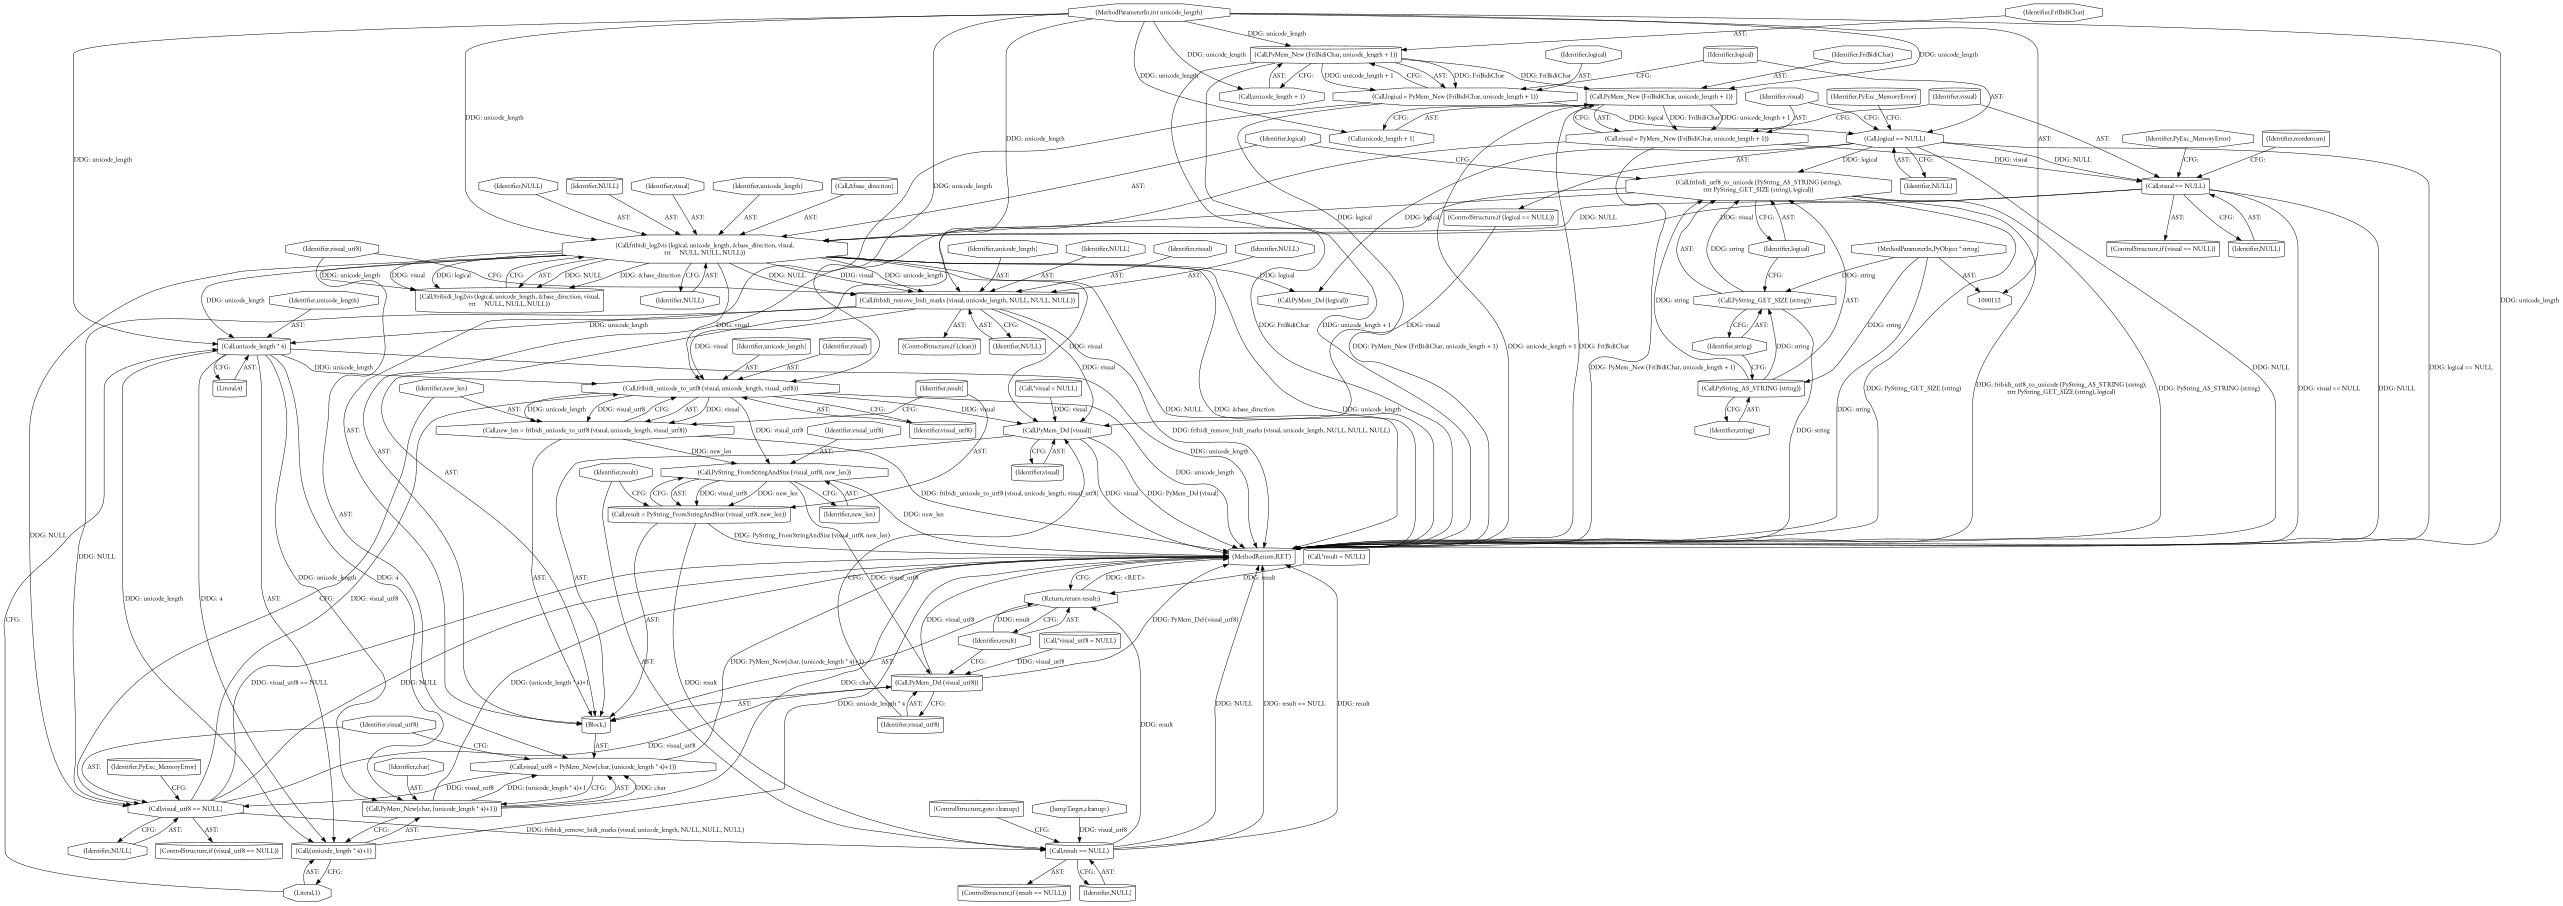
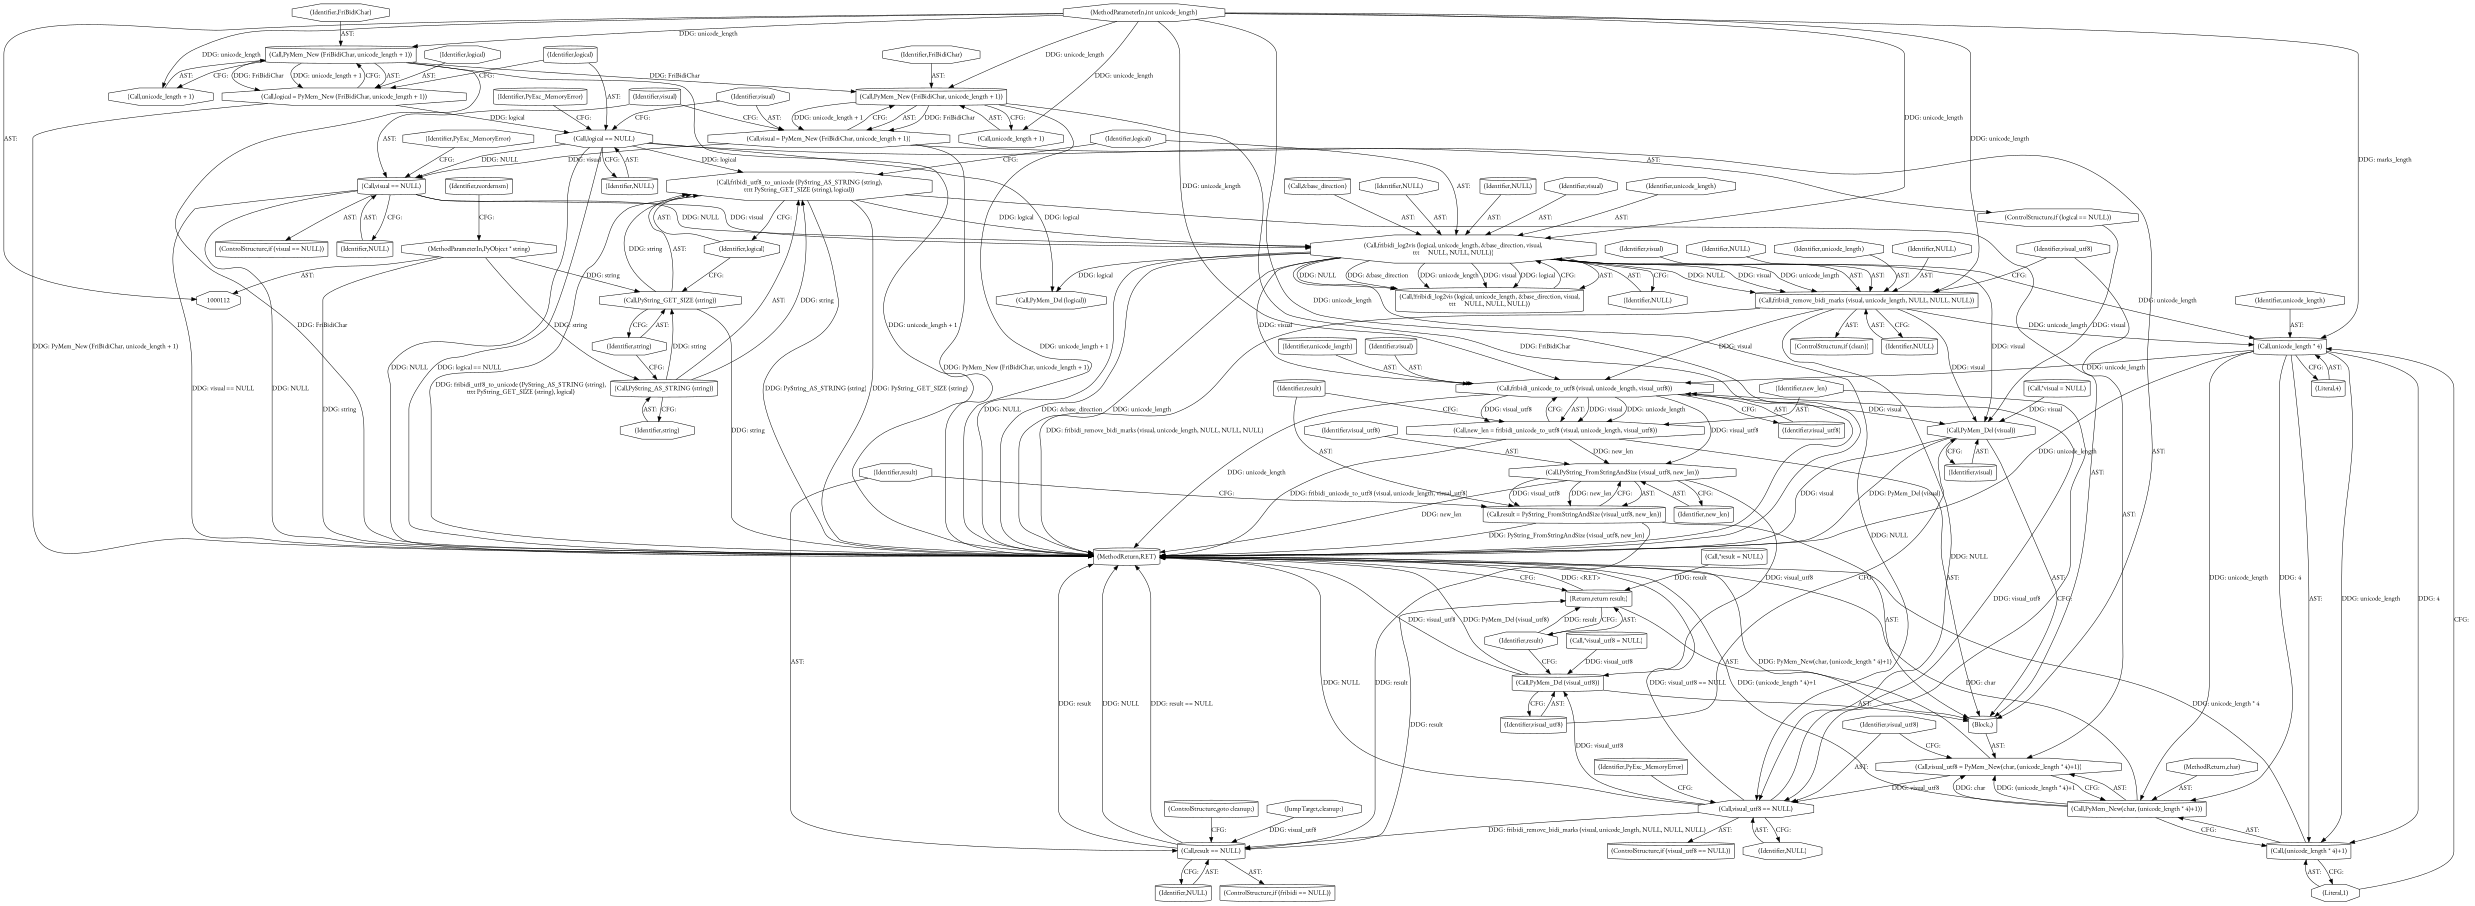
edge "(MethodParameterIn,int unicode_length)" -> "(Call,unicode_length * 4)": label "DDG: unicode_length" -> "DDG: marks_length"
edge "(Identifier,reordernsm)" -> "(Call,visual == NULL)": now "(Identifier,reordernsm)" -> "(MethodParameterIn,PyObject * string)"
node "(ControlStructure,if (logical == NULL))": shape cylinder -> octagon
edge "(Call,logical = PyMem_New (FriBidiChar, unicode_length + 1))" -> "(Block,)": removed, label "AST:"
node "(Return,return result;)": shape octagon -> cylinder
node "(Identifier,char)": label "(Identifier,char)" -> "(MethodReturn,char)"
node "(ControlStructure,if (result == NULL))": label "(ControlStructure,if (result == NULL))" -> "(ControlStructure,if (fribidi == NULL))"
